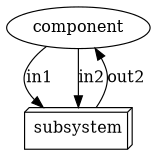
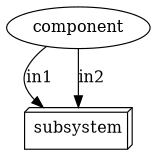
edge "subsystem" -> "component": removed, label "out2"
